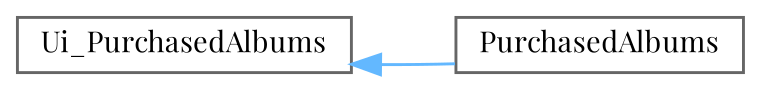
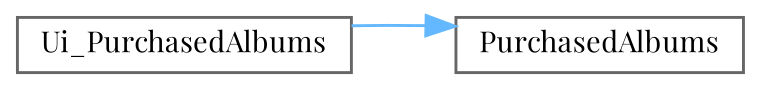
edge "PurchasedAlbums" -> "Ui_PurchasedAlbums": reversed
